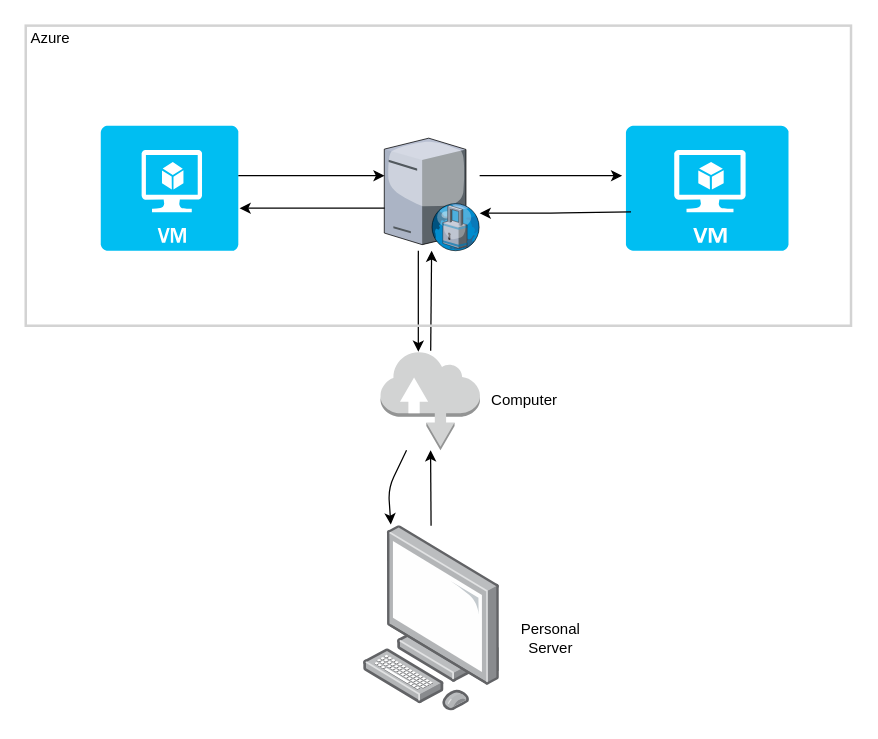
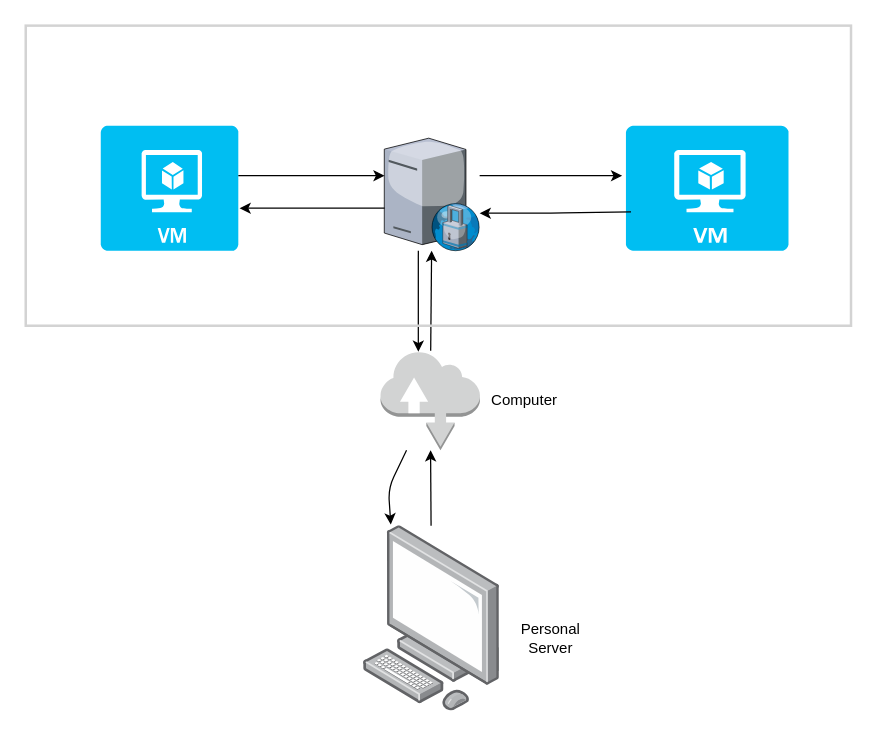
node "Azure": removed
